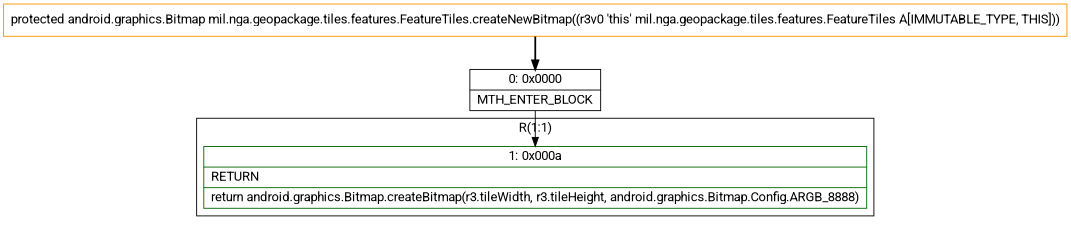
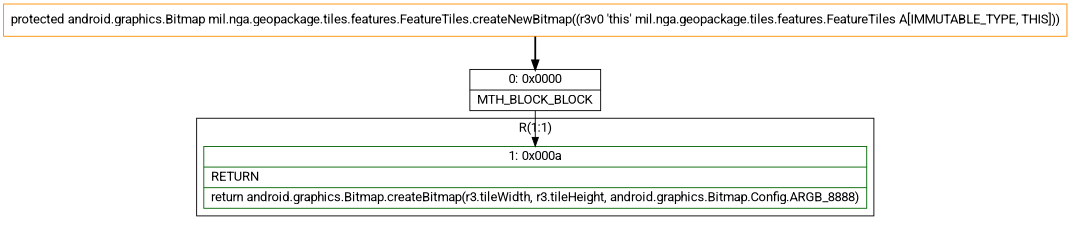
node "0: 0x0000": text "MTH_ENTER_BLOCK" -> "MTH_BLOCK_BLOCK"
